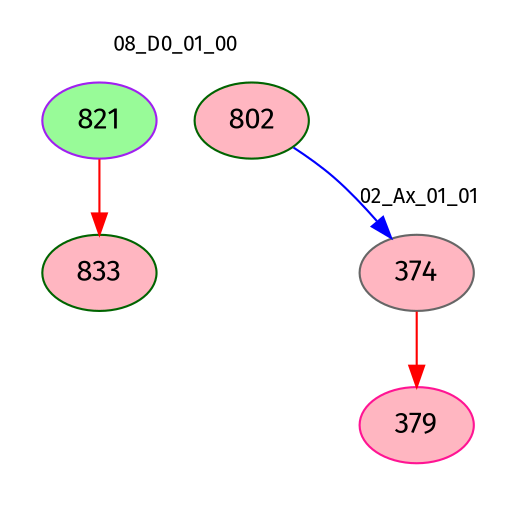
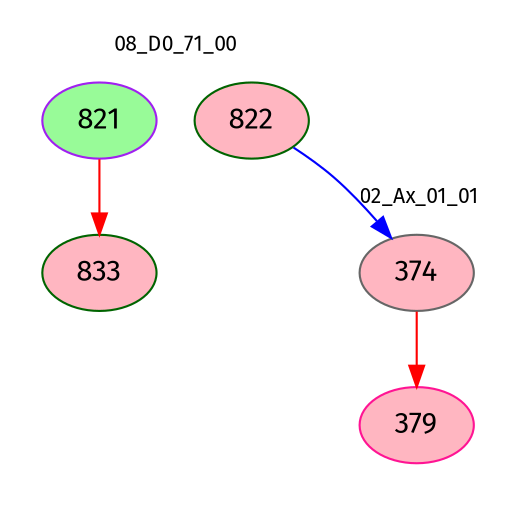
cluster "08_D0_01_00": label "08_D0_01_00" -> "08_D0_71_00"
node "802": label "802" -> "822"
